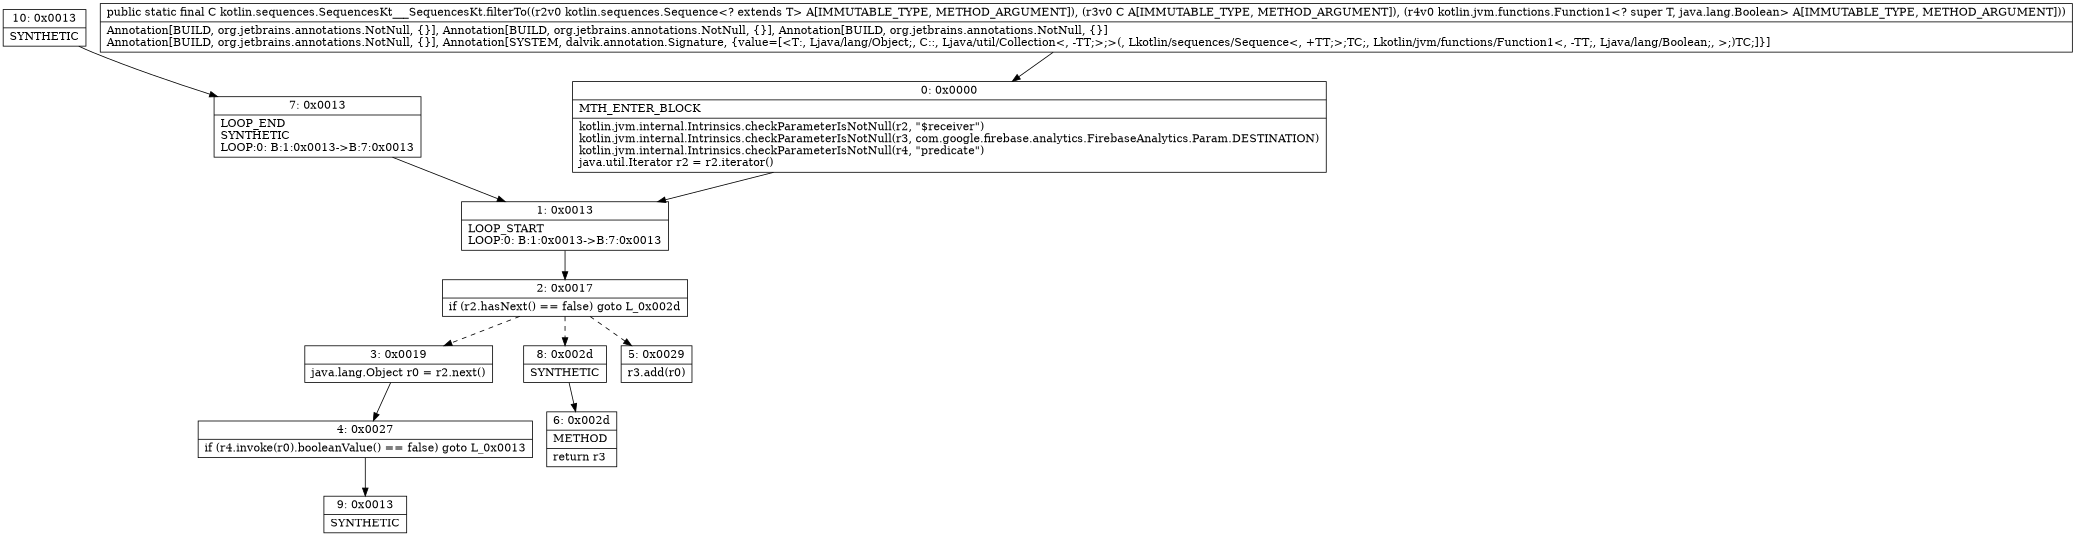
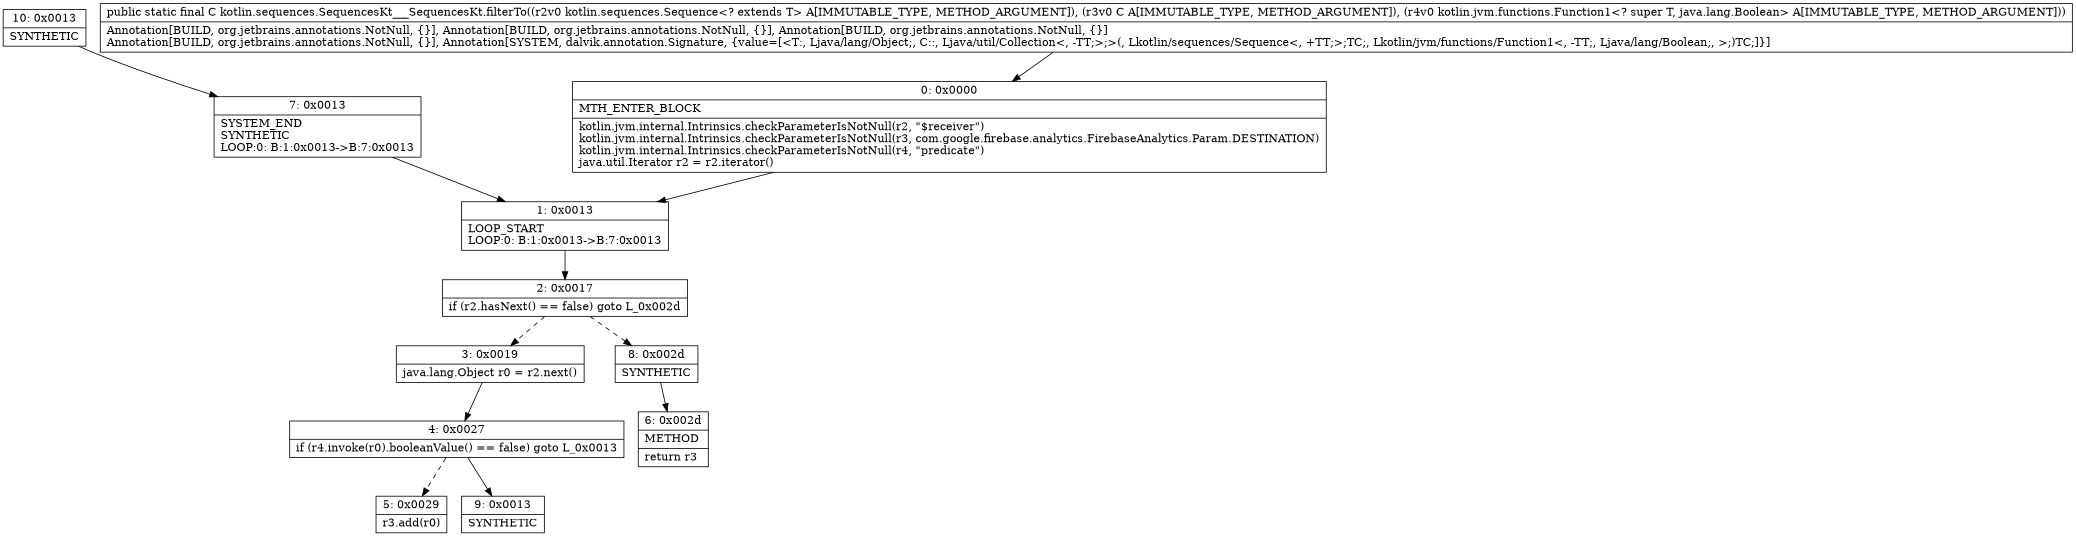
node "7: 0x0013": text "LOOP_END" -> "SYSTEM_END"
edge "2: 0x0017" -> "5: 0x0029": now "4: 0x0027" -> "5: 0x0029"
